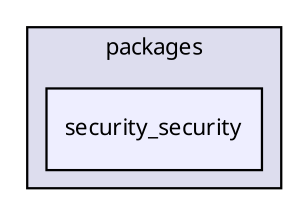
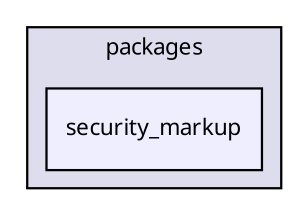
node "security_security": label "security_security" -> "security_markup"
